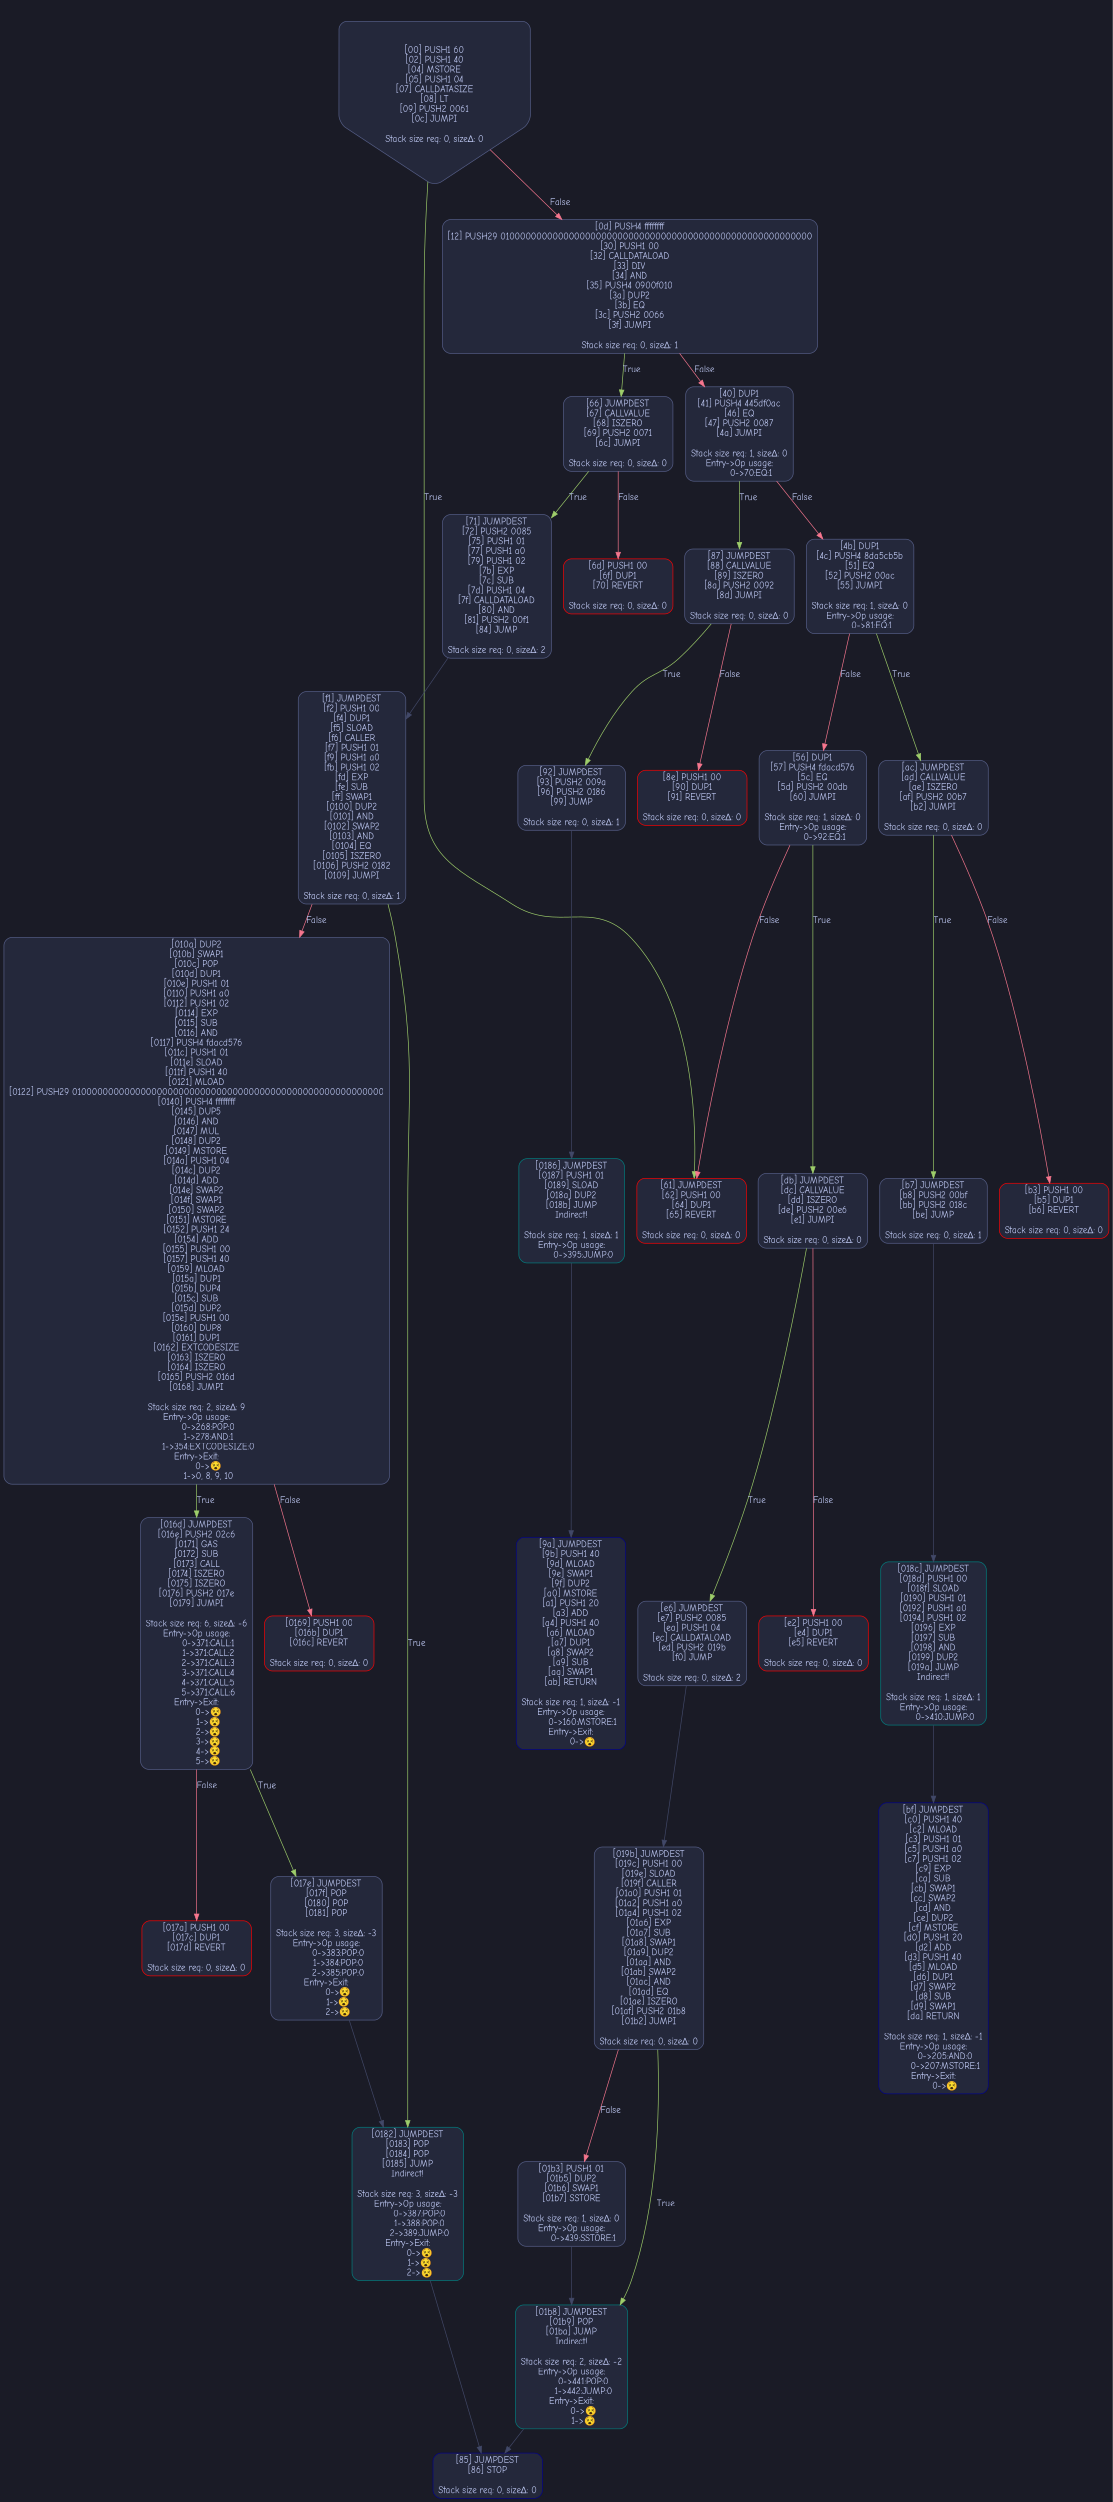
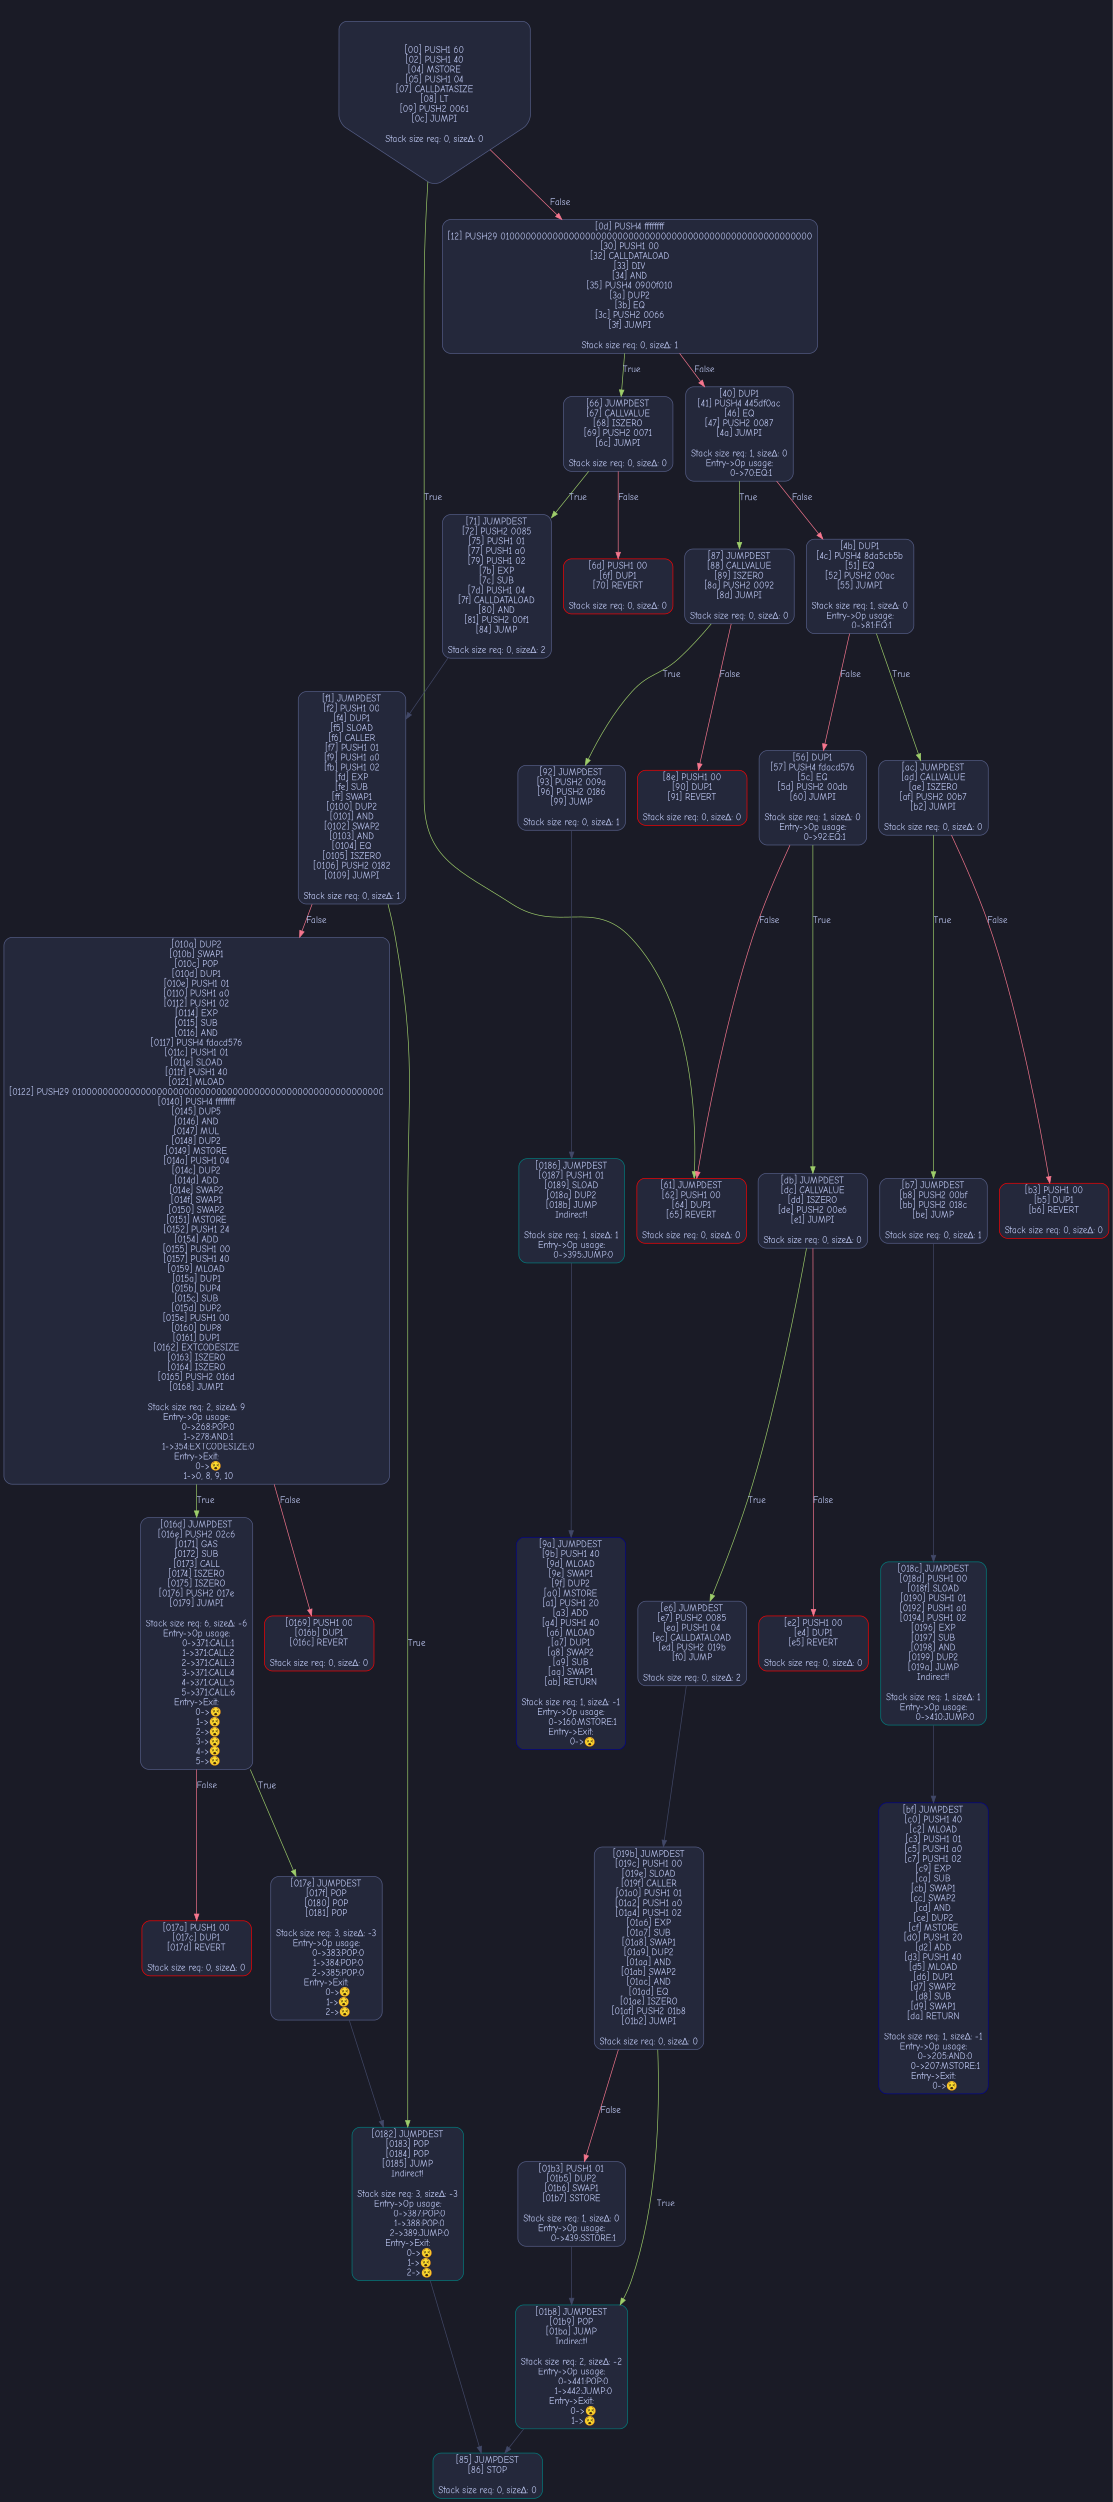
node "[85] JUMPDEST [86] STOP Stack size req: 0, sizeΔ: 0": color darkblue -> teal
